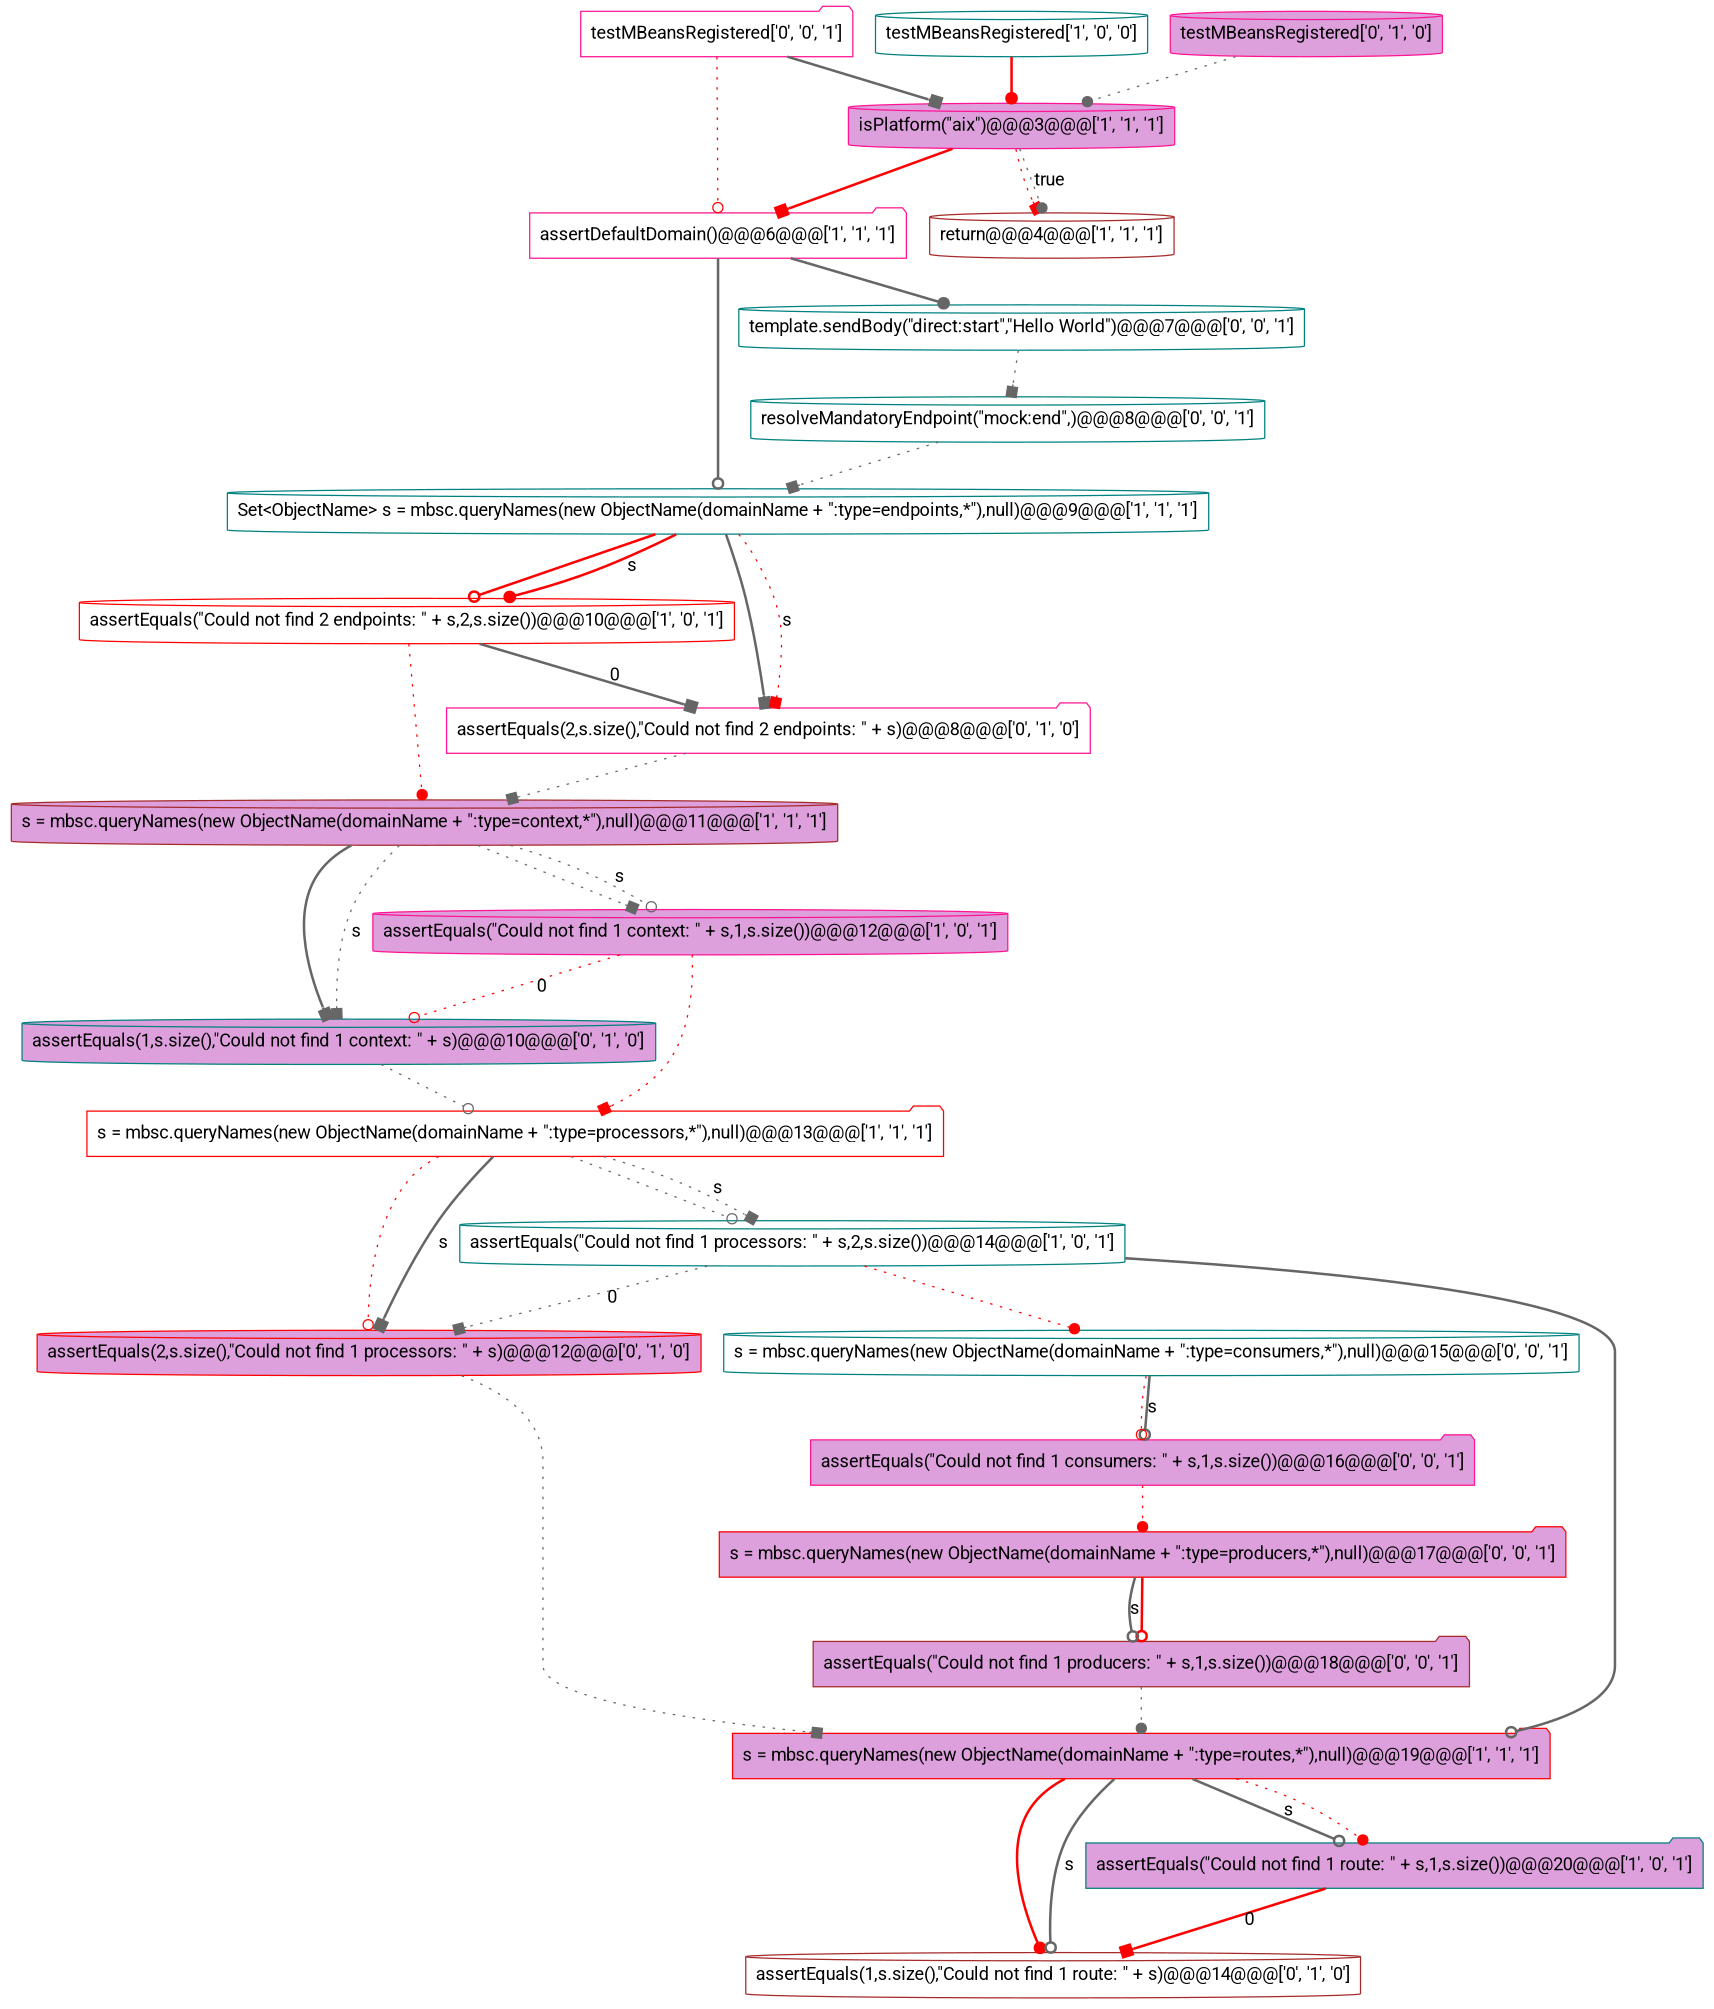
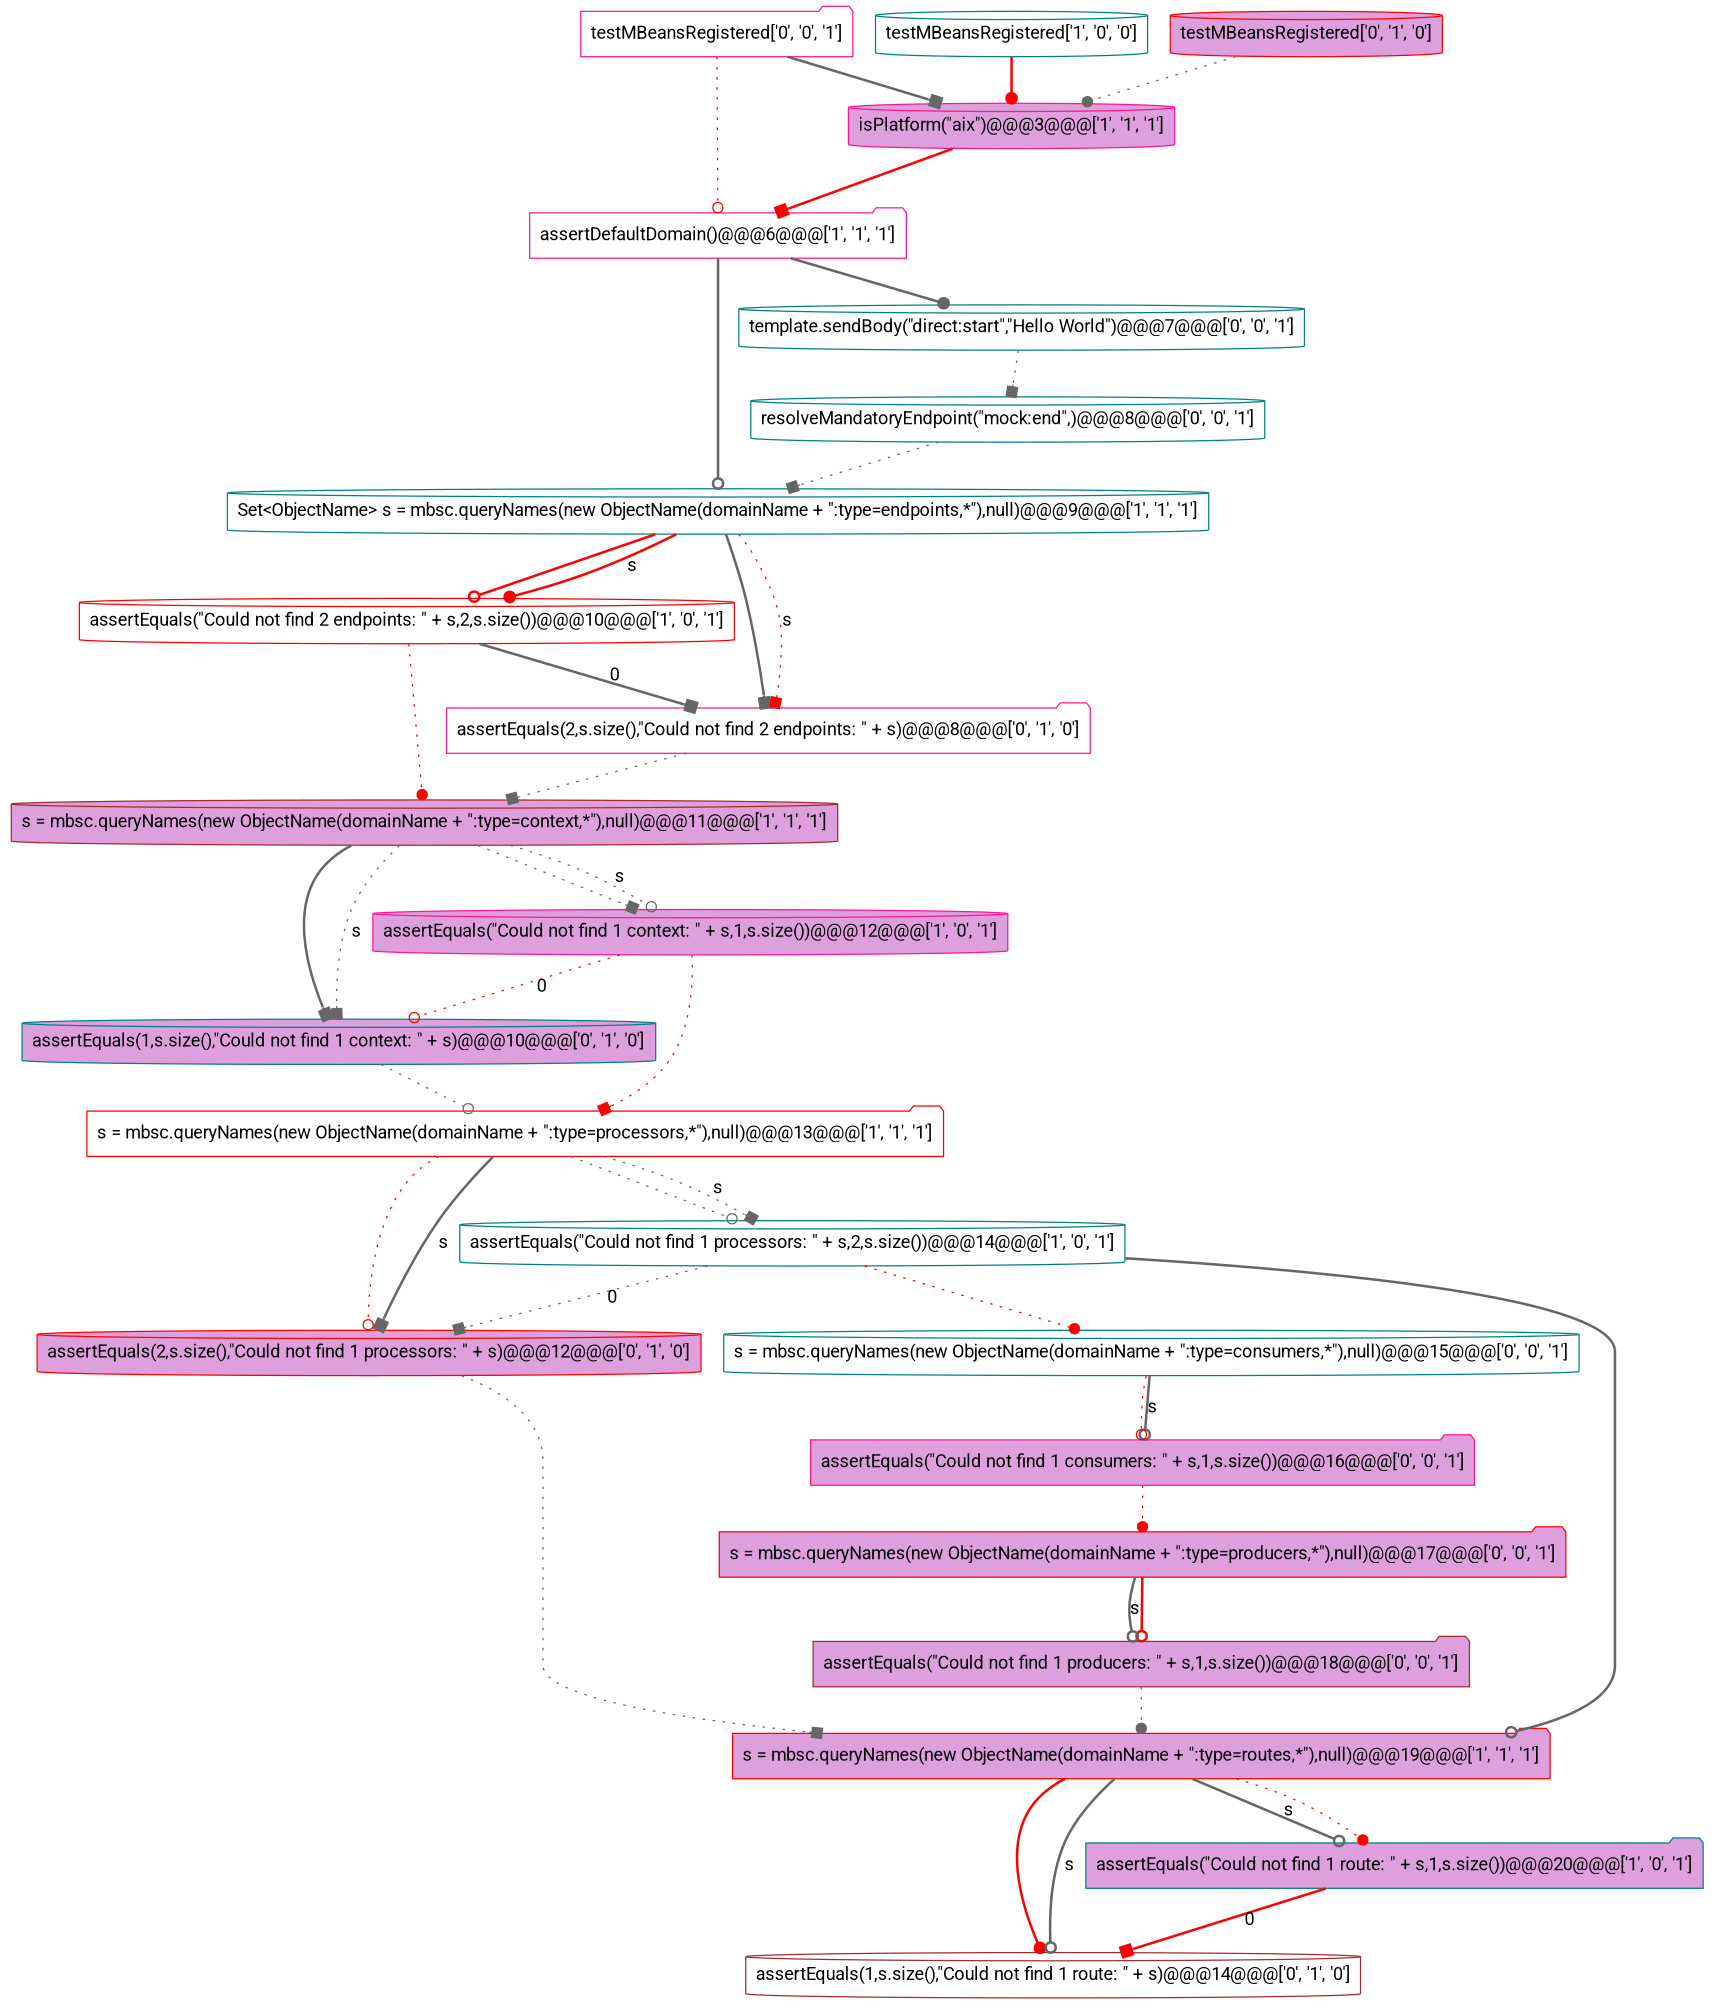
node "testMBeansRegistered['0', '1', '0']": color deeppink -> red
node "return@@@4@@@['1', '1', '1']": removed
